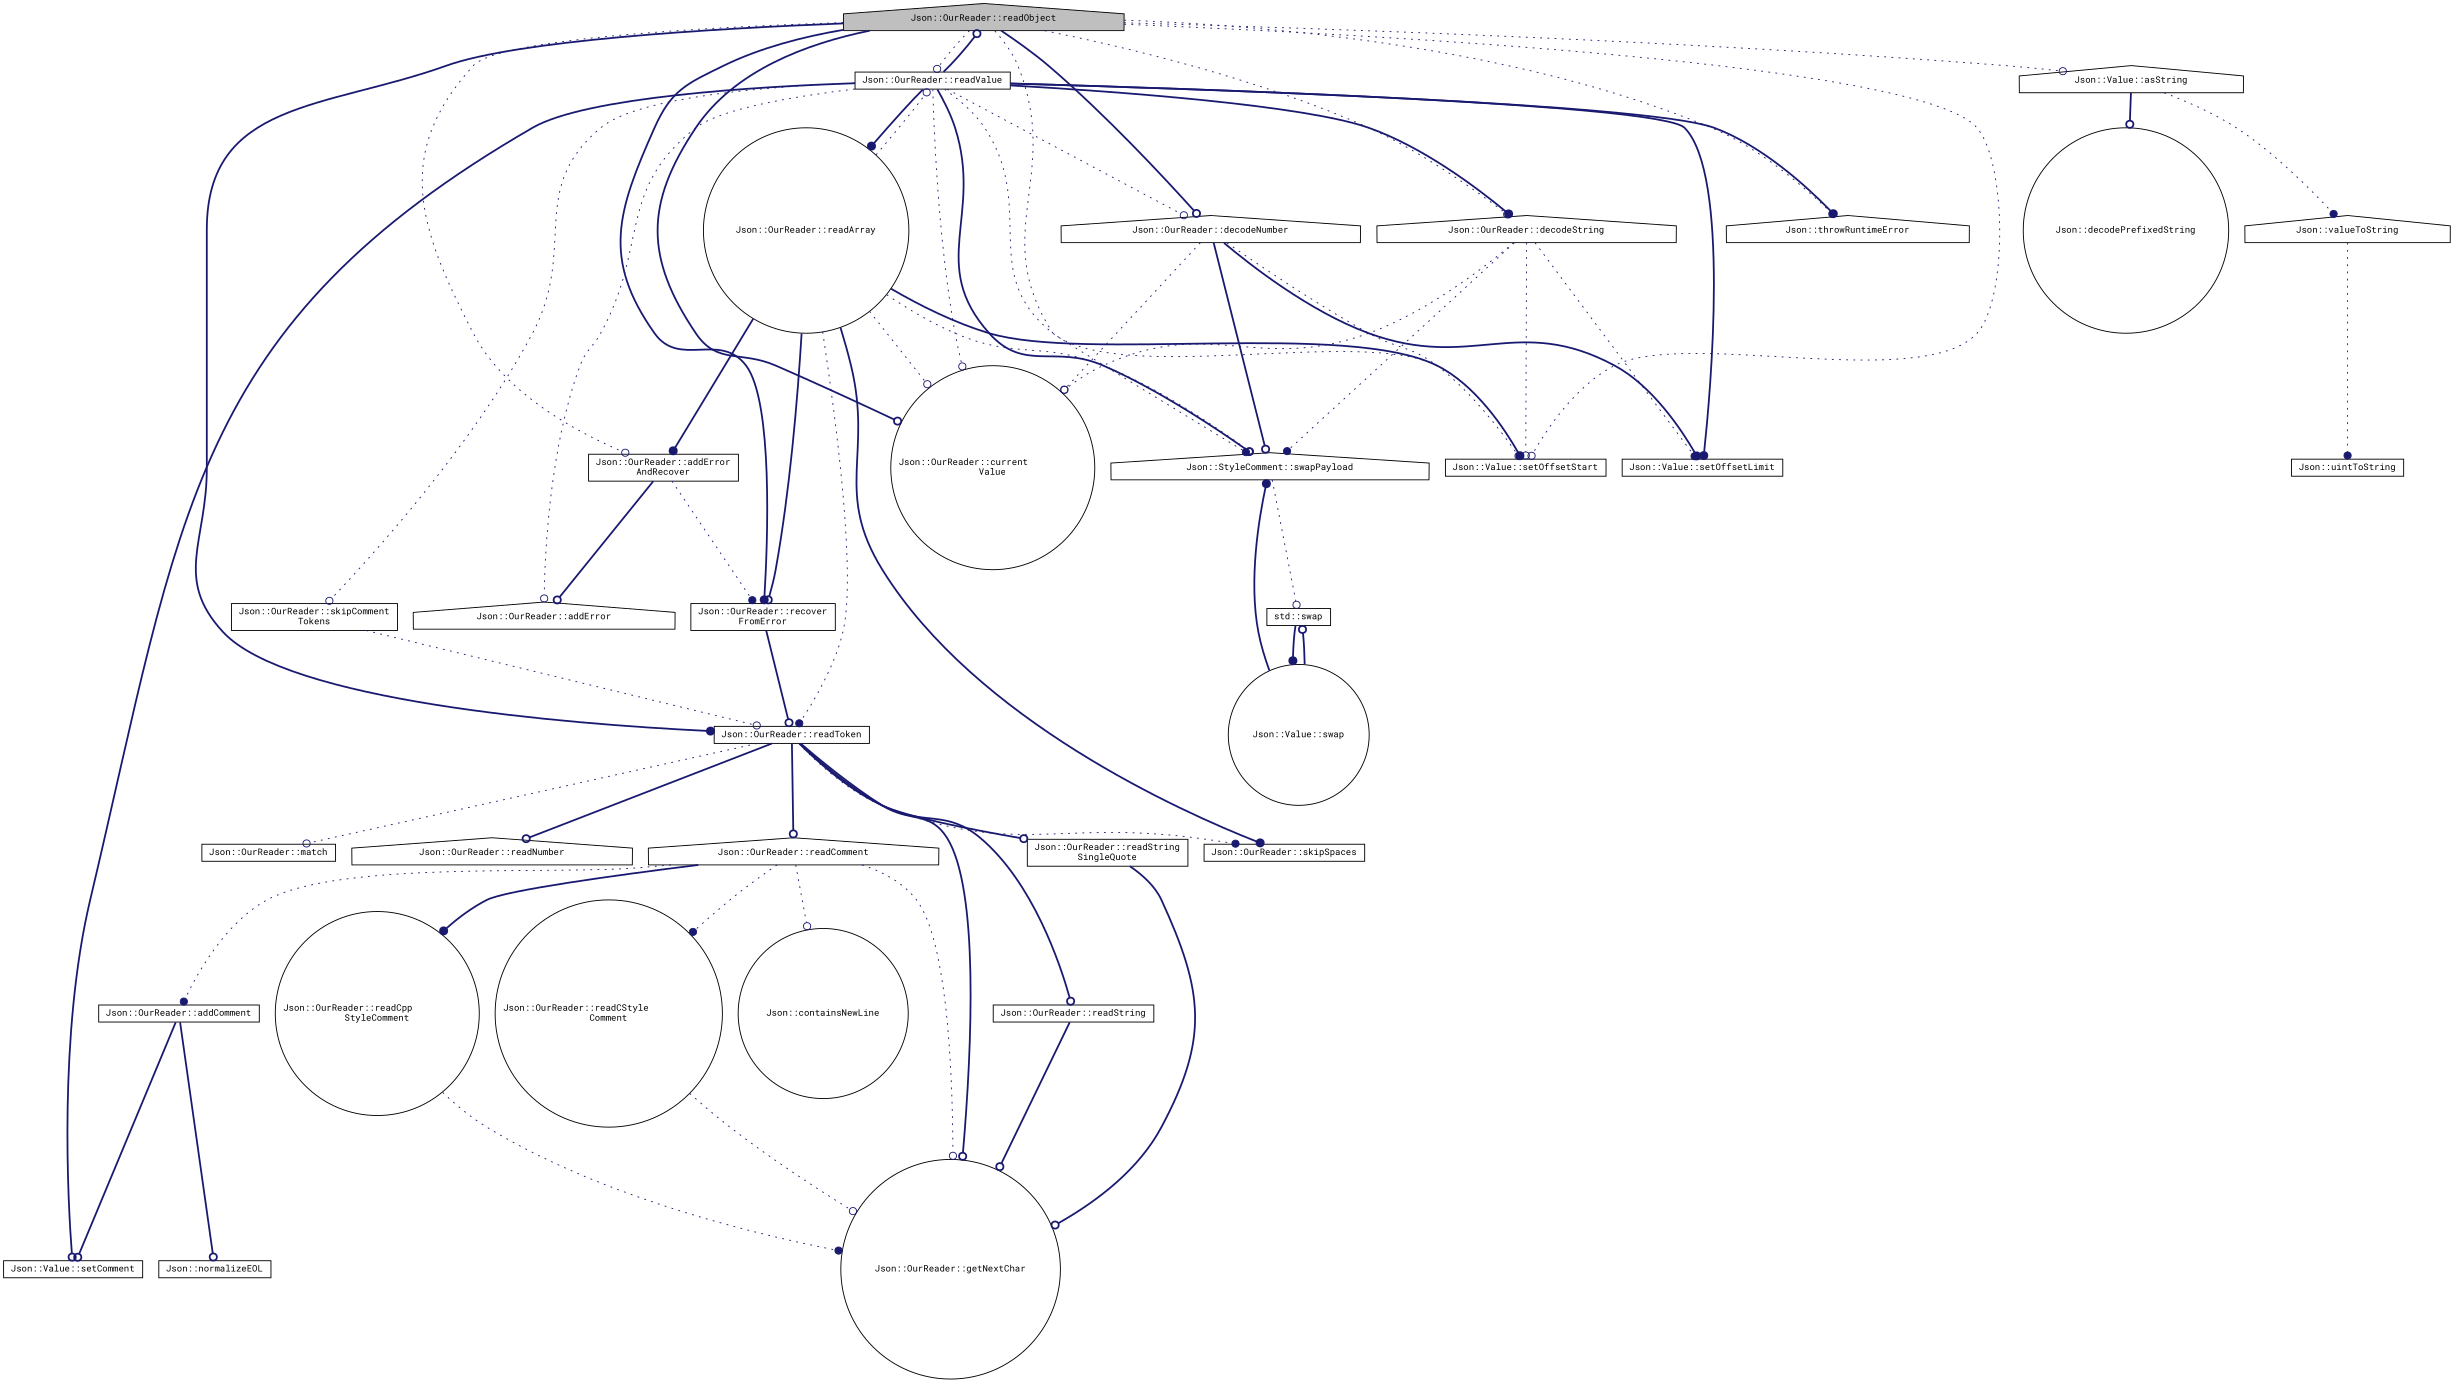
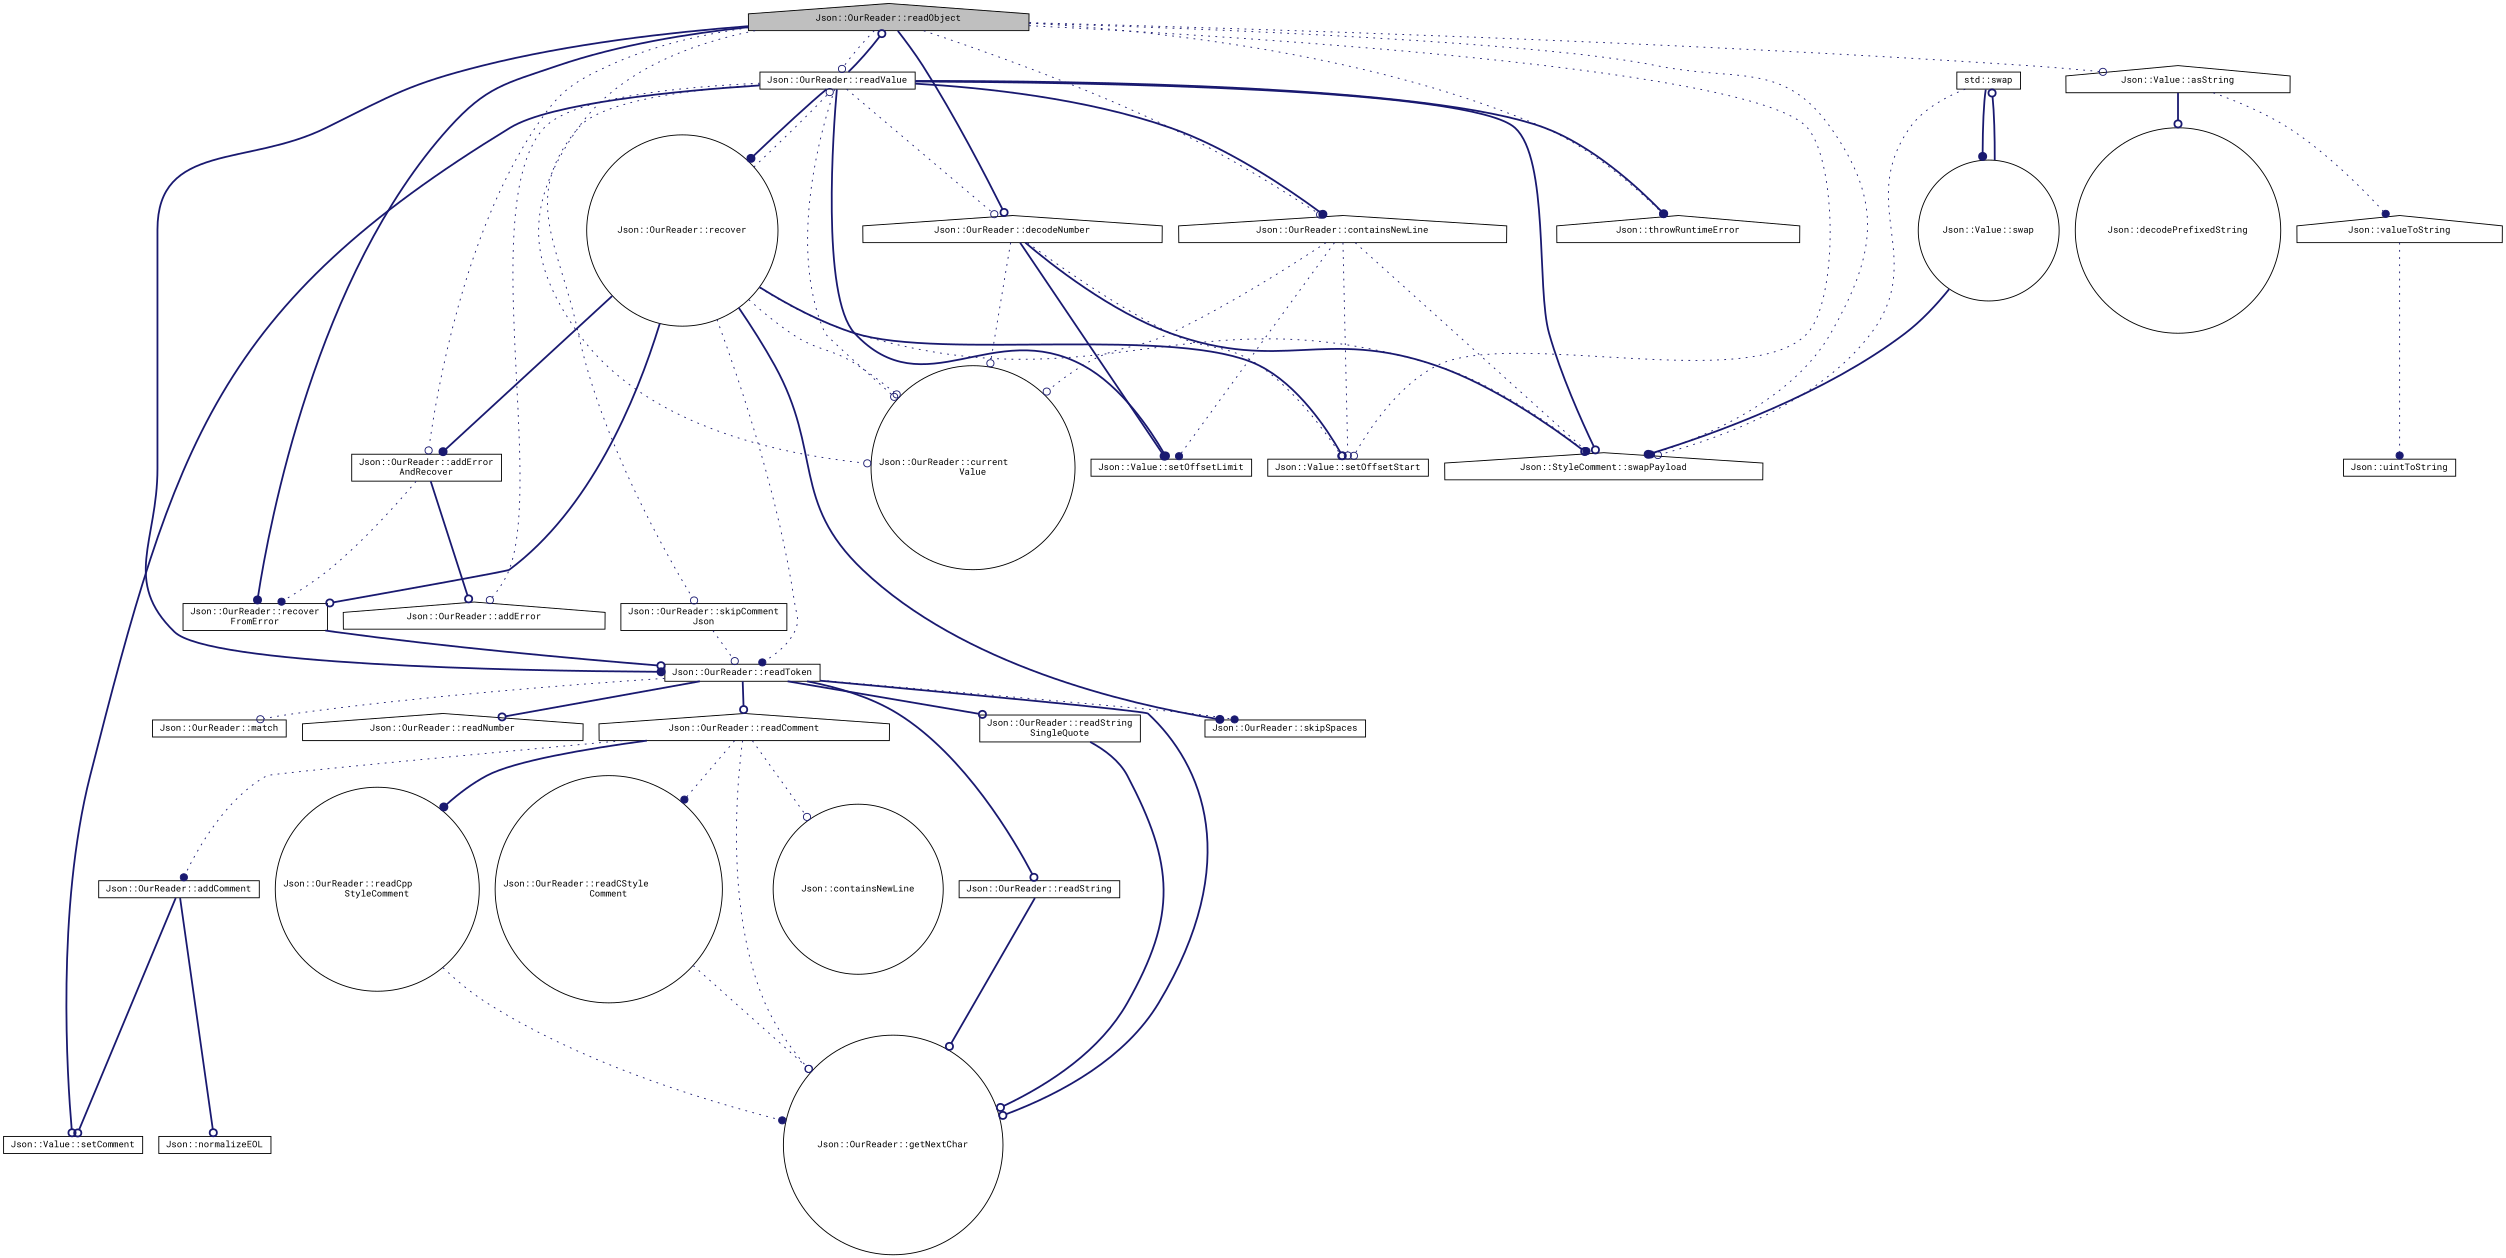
node "Json::OurReader::readArray": label "Json::OurReader::readArray" -> "Json::OurReader::recover"
node "Json::OurReader::decodeString": label "Json::OurReader::decodeString" -> "Json::OurReader::containsNewLine"
edge "Json::OurReader::readObject" -> "Json::OurReader::current Value": style bold -> dotted
edge "Json::OurReader::readValue" -> "Json::Value::setOffsetStart": removed
edge "Json::StyleComment::swapPayload" -> "std::swap": reversed
node "Json::OurReader::skipComment Tokens": label "Json::OurReader::skipComment Tokens" -> "Json::OurReader::skipComment Json"
